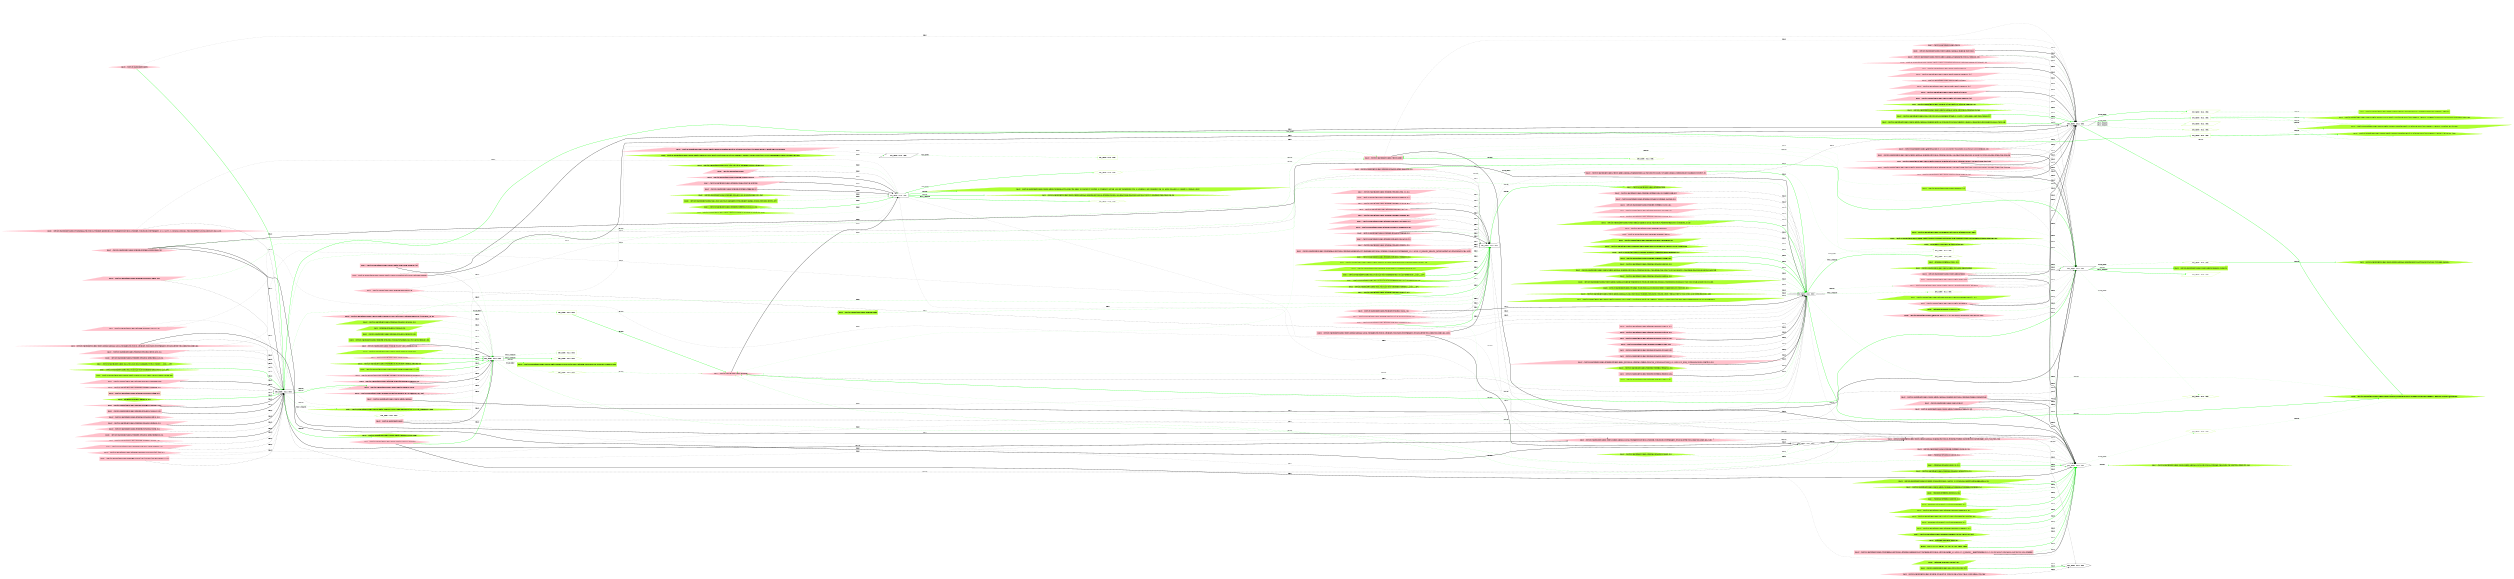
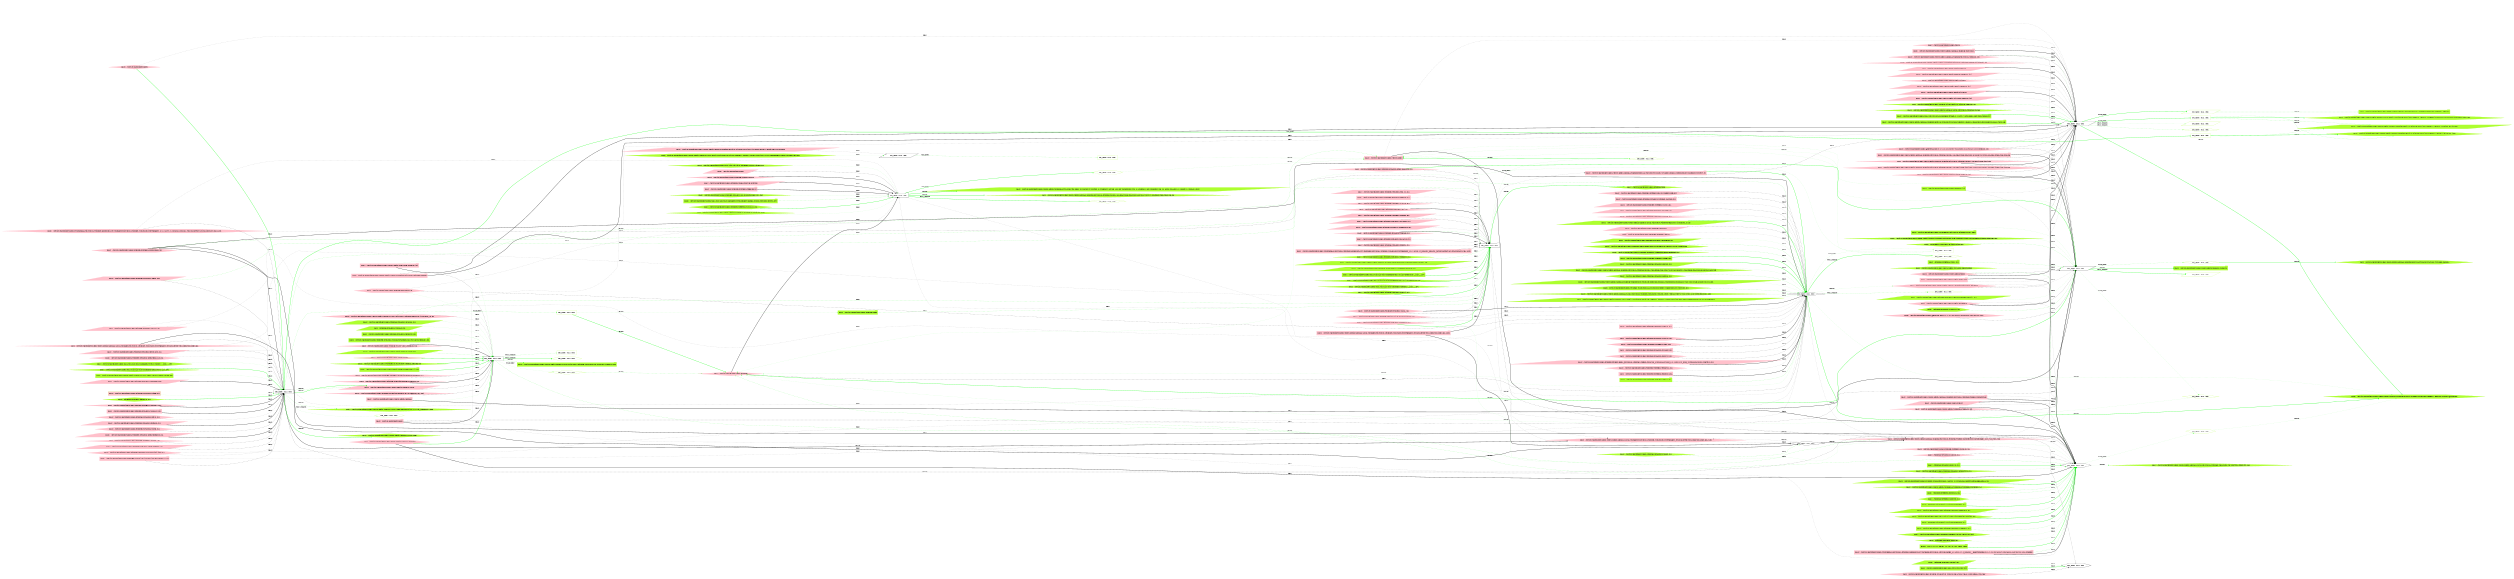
node "path: /Device/HarddiskVolume2/Windows/System32/win32u.dll": removed
node "path: /Device/HarddiskVolume2/WINDOWS/SYSTEM32/WTSAPI32.dll": fillcolor greenyellow -> pink
node "path: /Device/HarddiskVolume2/WINDOWS/SYSTEM32/PNRPNSP.DLL": removed
